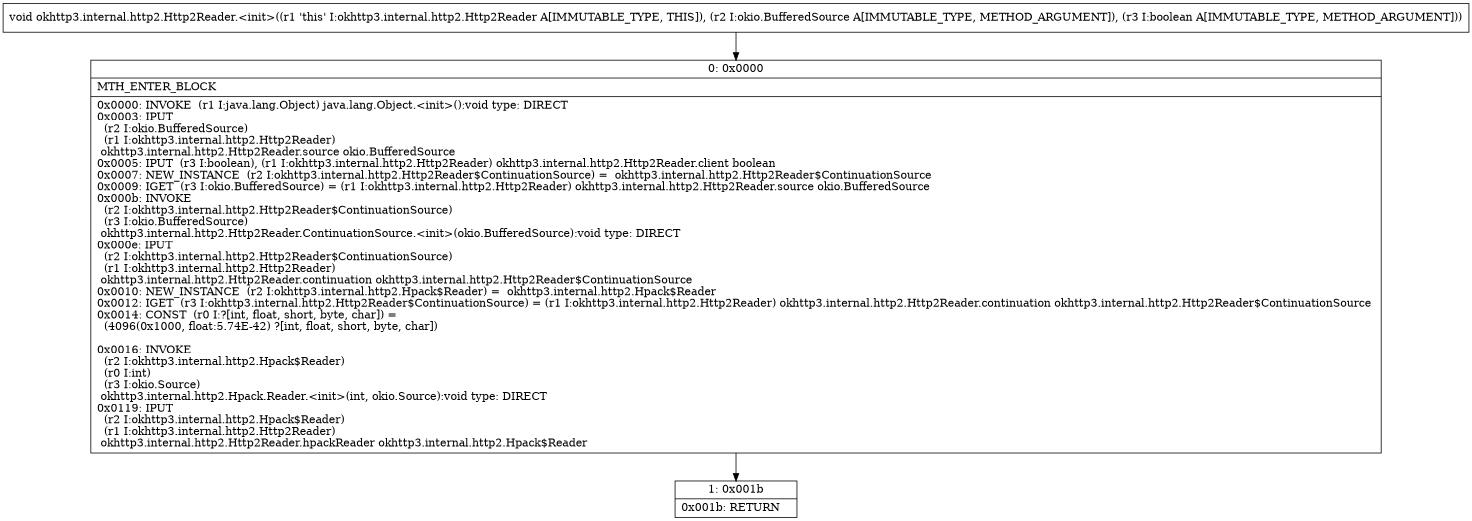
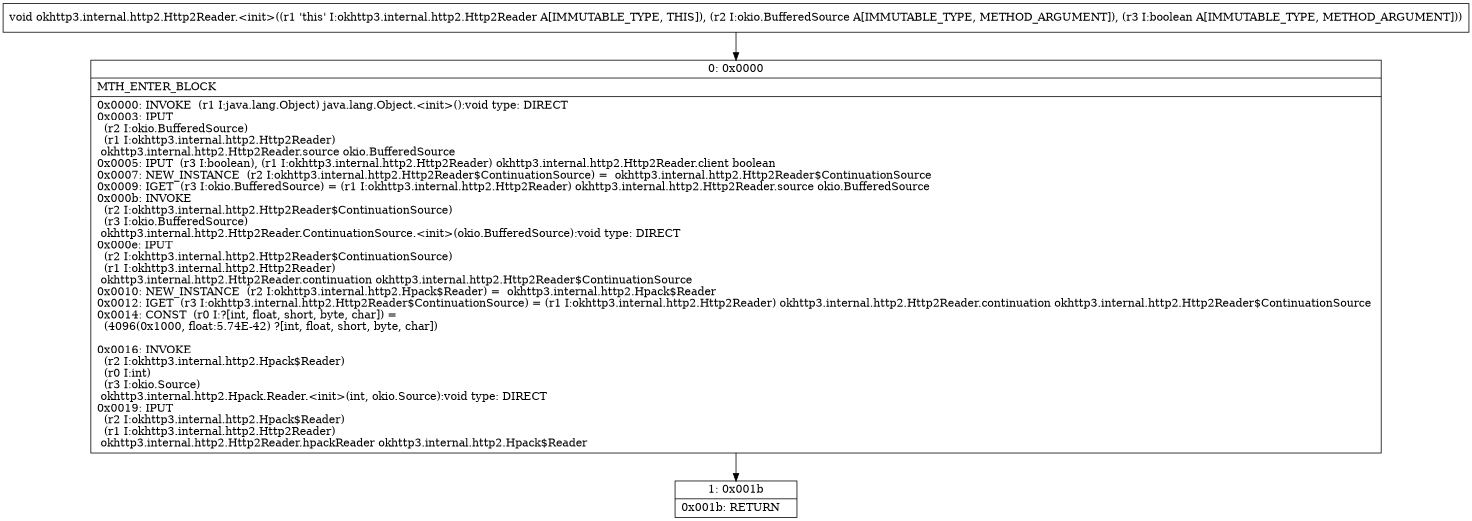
node "0: 0x0000": text "0x0119: IPUT" -> "0x0019: IPUT"
